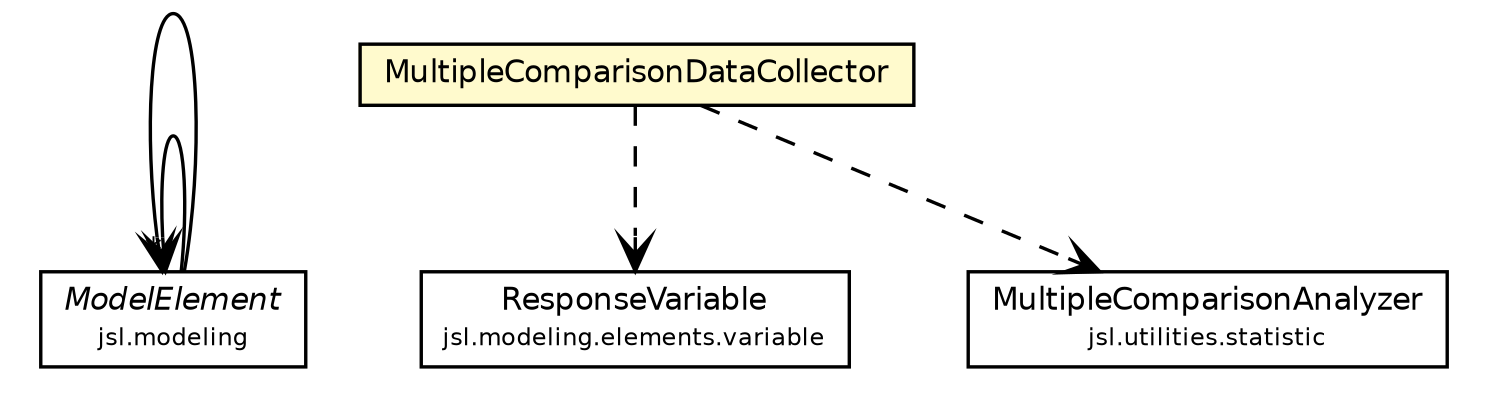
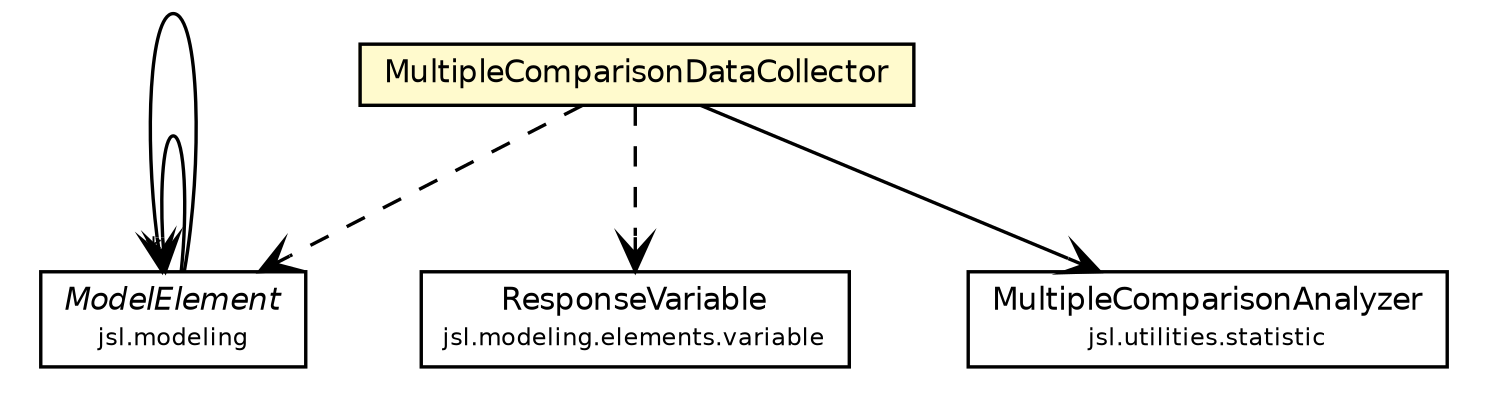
edge "MultipleComparisonDataCollector" -> "ModelElement": added
edge "MultipleComparisonDataCollector" -> "MultipleComparisonAnalyzer": style dashed -> solid
